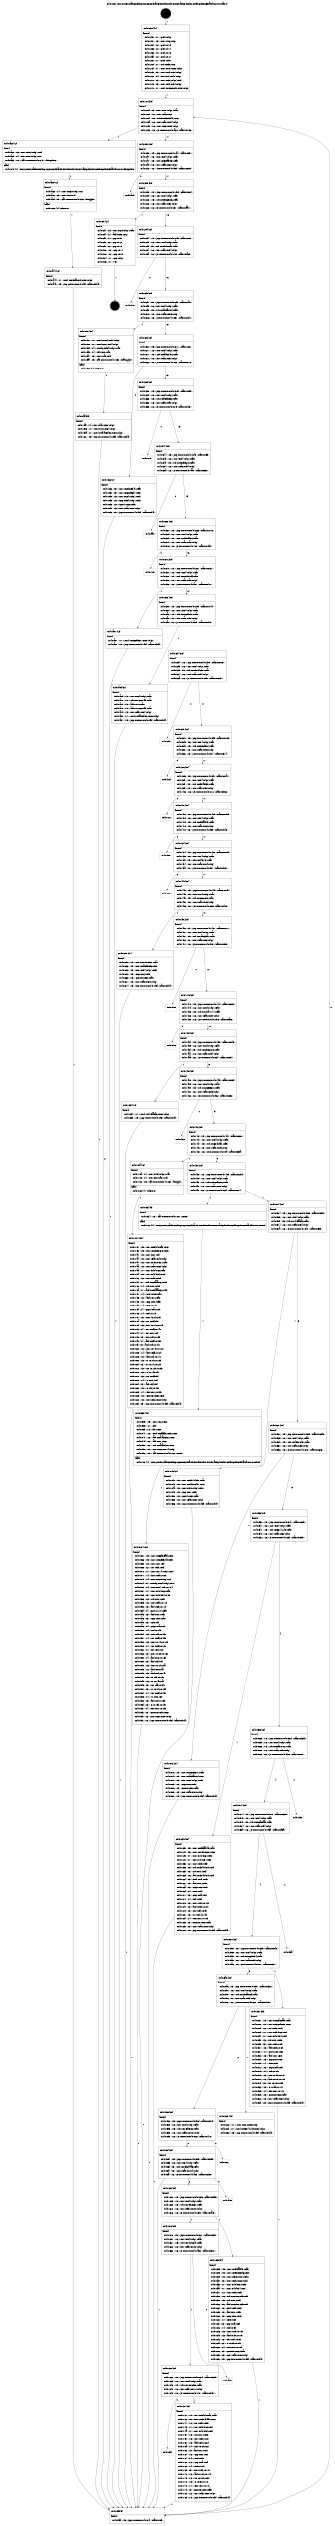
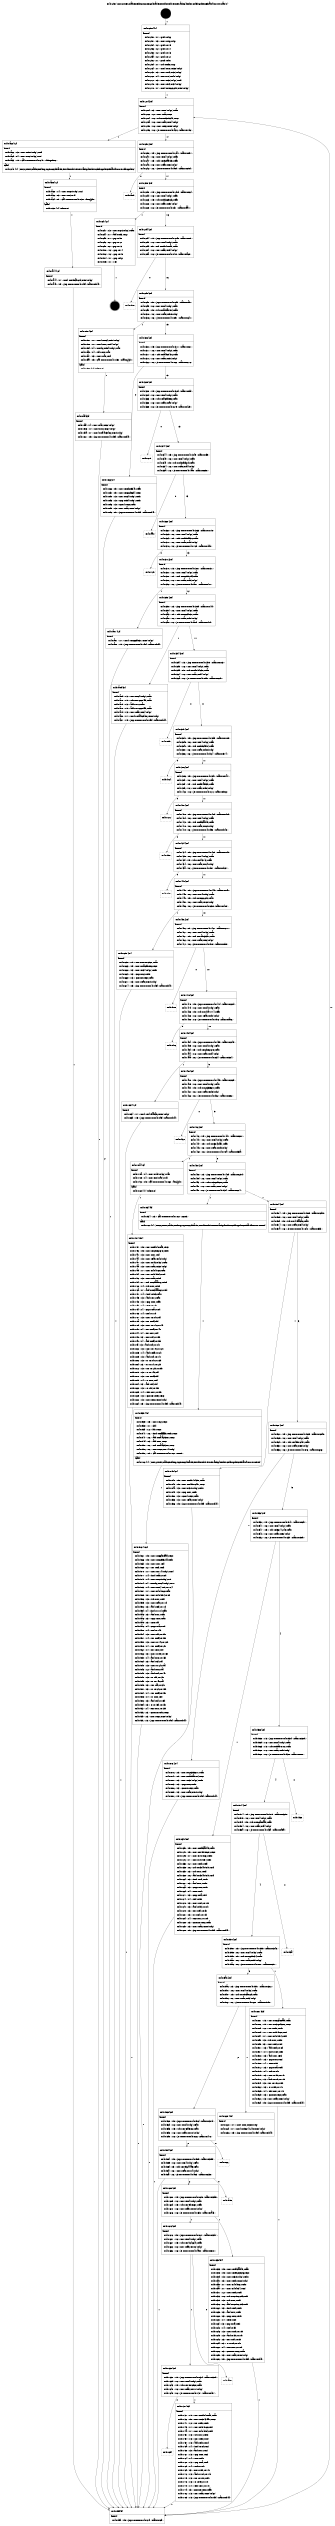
edge "0x401398 [28]" -> "0x4013b4 [28]": added, label "11"
